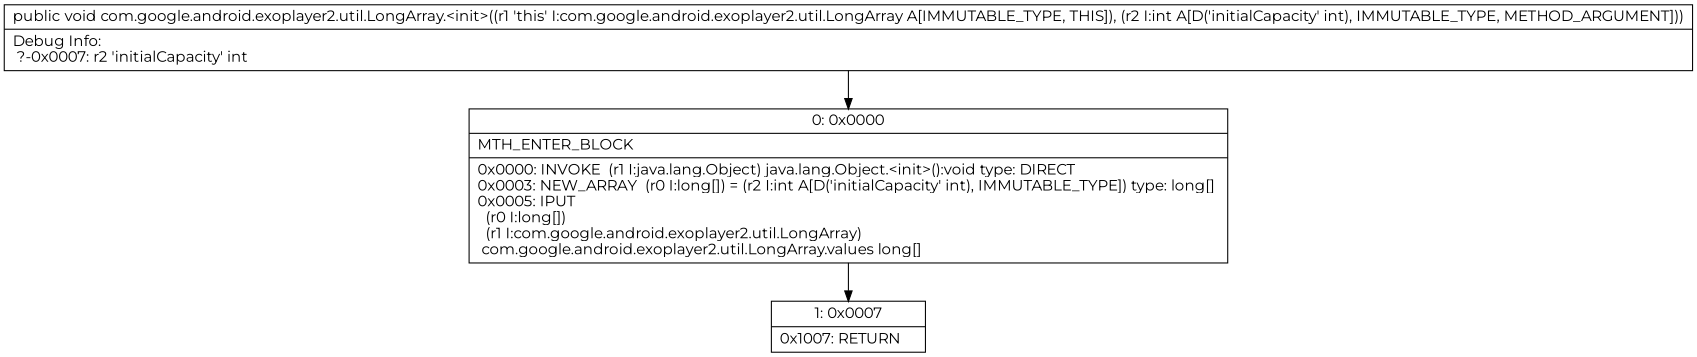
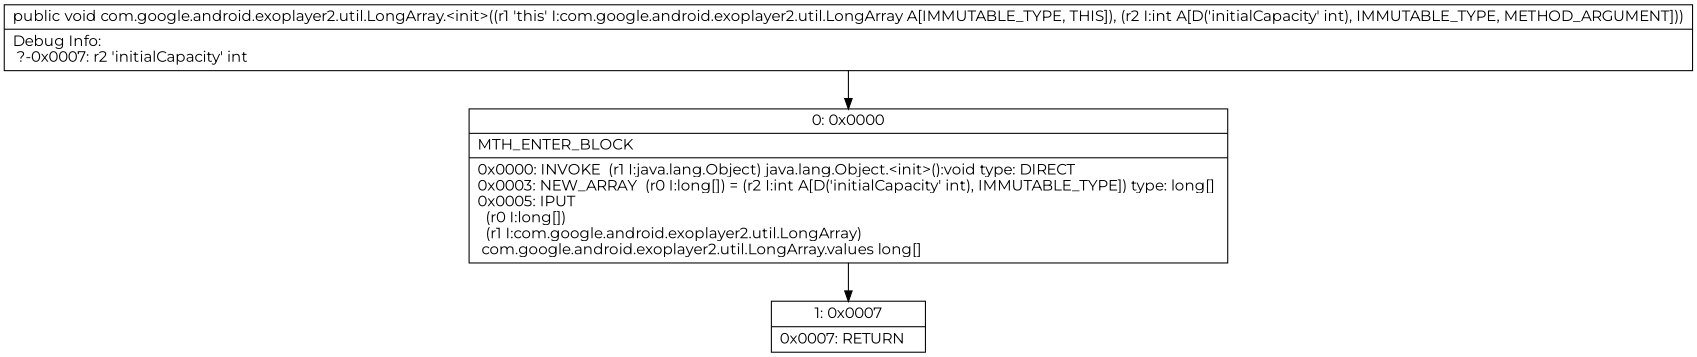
node "1: 0x0007": text "0x1007: RETURN" -> "0x0007: RETURN"
